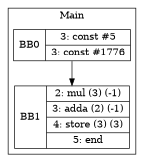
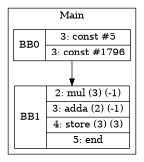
node "BB0": text "3: const #1776" -> "3: const #1796"
